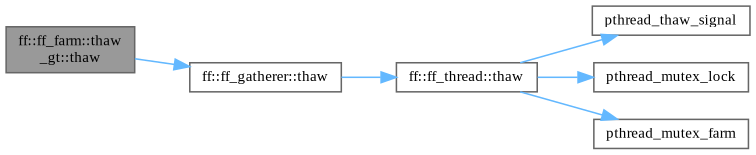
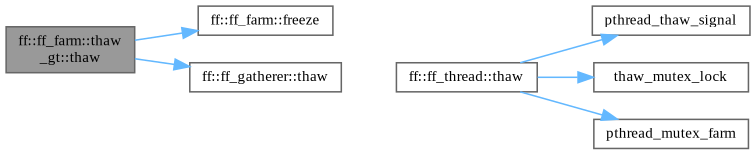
node "ff::ff_farm::freeze": added
edge "ff::ff_gatherer::thaw" -> "ff::ff_thread::thaw": removed
node "pthread_mutex_lock": label "pthread_mutex_lock" -> "thaw_mutex_lock"
